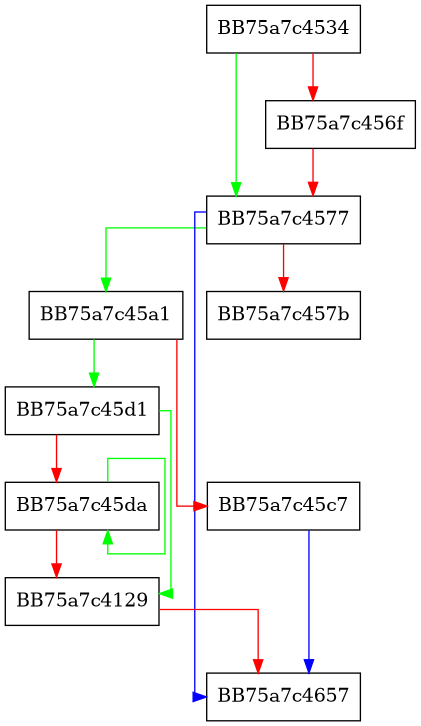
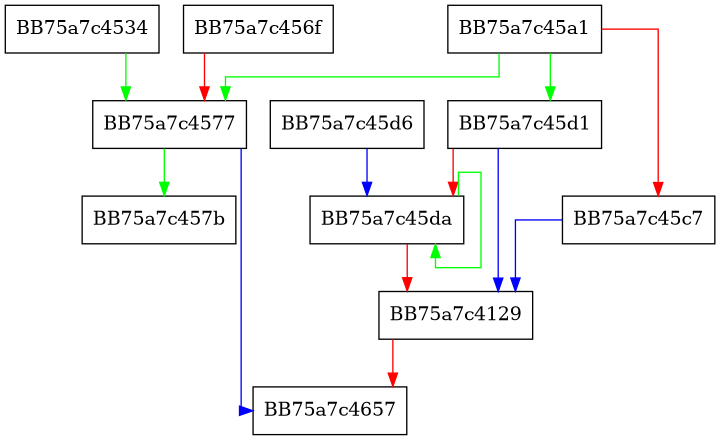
edge "BB75a7c4534" -> "BB75a7c456f": removed
node "BB75a7c45d6": added
edge "BB75a7c4577" -> "BB75a7c45a1": reversed
edge "BB75a7c4577" -> "BB75a7c457b": color red -> green
edge "BB75a7c45d1" -> "BB75a7c4129": color green -> blue
edge "BB75a7c45c7" -> "BB75a7c4657": now "BB75a7c45c7" -> "BB75a7c4129"
